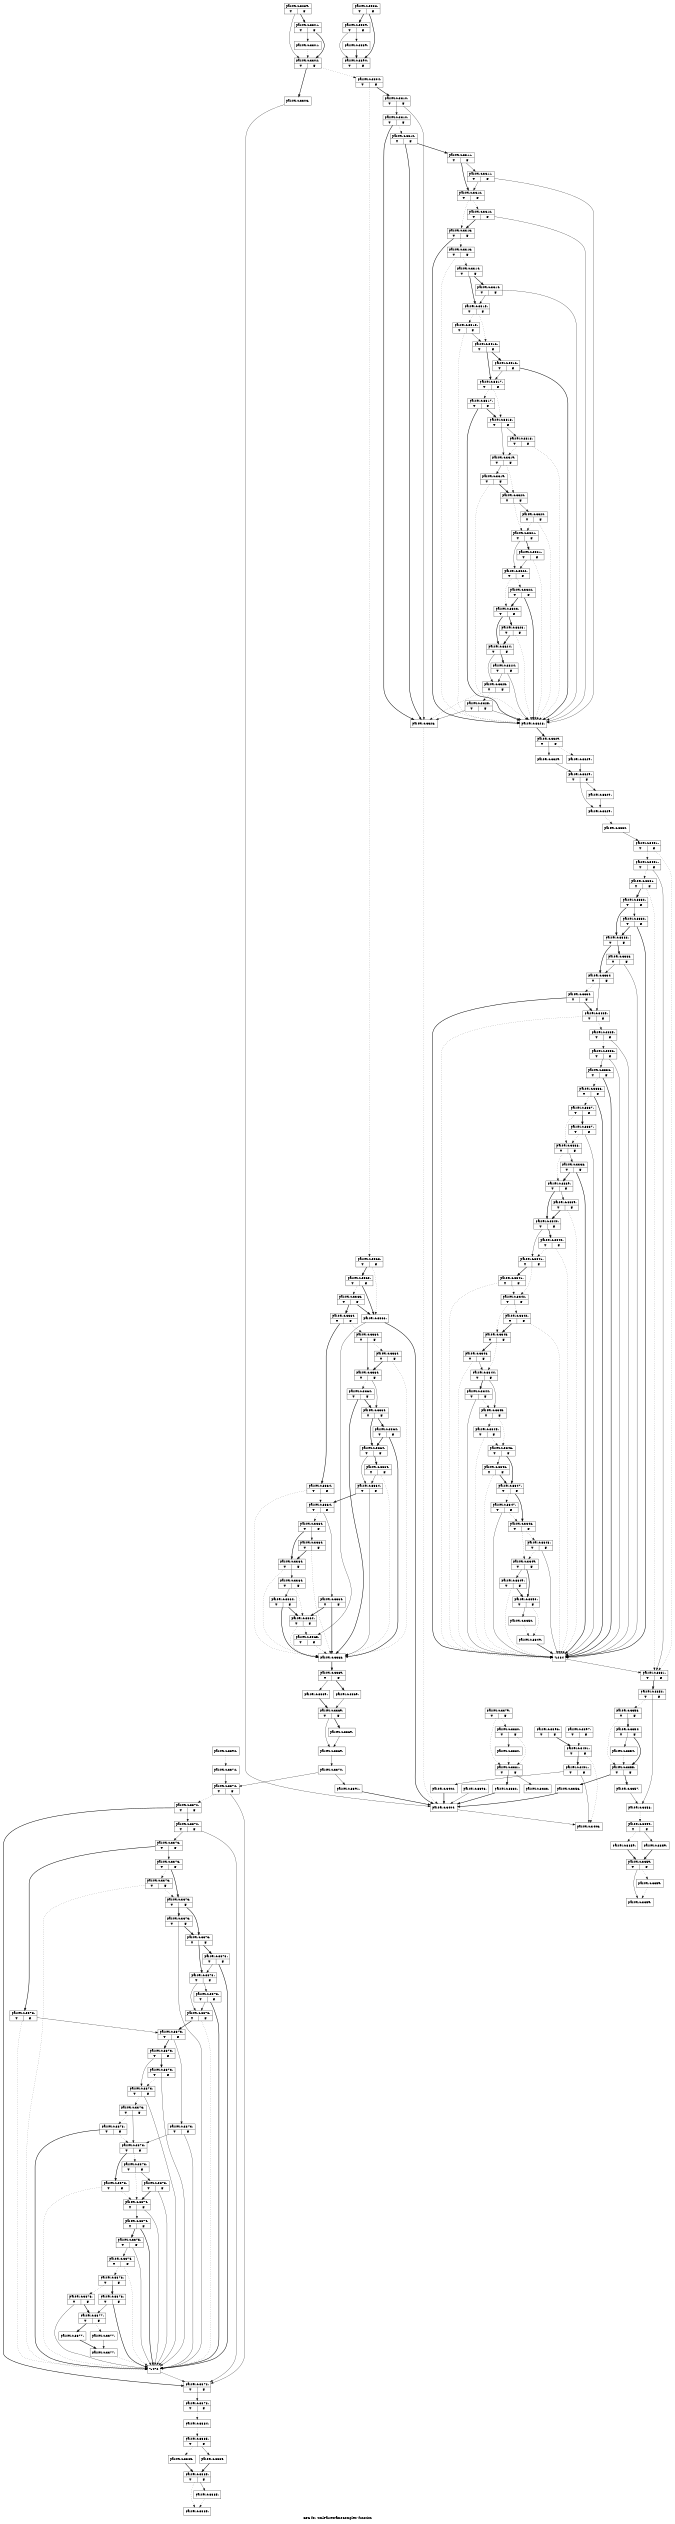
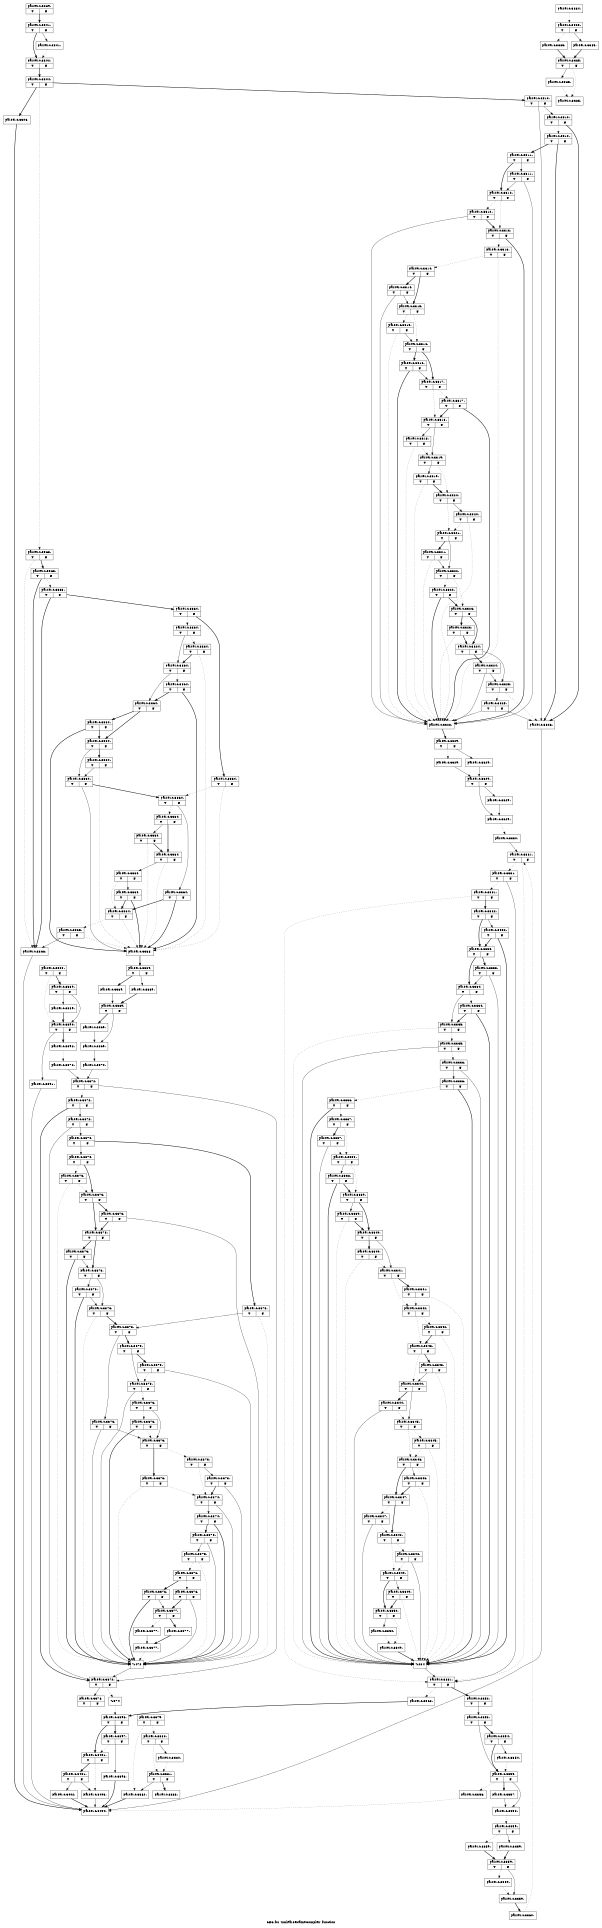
edge "parser.c:3289:" -> "parser.c:3302:": removed
edge "parser.c:3388:" -> "parser.c:3390:": style bold -> dotted
edge "parser.c:3302:" -> "parser.c:3304:": style dotted -> bold
edge "parser.c:3302:" -> "parser.c:3303:": now "parser.c:3304:" -> "parser.c:3303:"
edge "parser.c:3303:" -> "parser.c:3404:": style solid -> bold
edge "parser.c:3390:" -> "parser.c:3392:": added
edge "parser.c:3326:" -> "parser.c:3404:": style dotted -> solid
edge "parser.c:3366:" -> "parser.c:3365:": reversed
edge "parser.c:3366:" -> "parser.c:3404:": style bold -> solid
node "%574": added
node "parser.c:3362:": added
edge "parser.c:3352:" -> "parser.c:3353:": style dotted -> solid
edge "parser.c:3396:" -> "parser.c:3397:": added
edge "parser.c:3353:" -> "parser.c:3355:": style dotted -> solid
edge "parser.c:3379:" -> "parser.c:3381:": now "parser.c:3379:" -> "parser.c:3382:"
edge "parser.c:3352:" -> "parser.c:3358:": now "parser.c:3355:" -> "parser.c:3358:"
edge "parser.c:3397:" -> "parser.c:3398:": added
edge "parser.c:3370:" -> "parser.c:3391:": now "parser.c:3390:" -> "parser.c:3391:"
edge "parser.c:3381:" -> "parser.c:3382:": style bold -> solid
edge "parser.c:3381:" -> "parser.c:3383:": style solid -> bold
edge "parser.c:3355:" -> "parser.c:3356:": style bold -> dotted
edge "parser.c:3391:" -> "parser.c:3404:": style bold -> solid
edge "parser.c:3398:" -> "parser.c:3404:": style solid -> bold
edge "parser.c:3356:" -> "parser.c:3404:": style bold -> dotted
edge "parser.c:3404:" -> "parser.c:3403:": reversed
node "parser.c:3360:": added
edge "parser.c:3378:" -> "parser.c:3384:": removed
